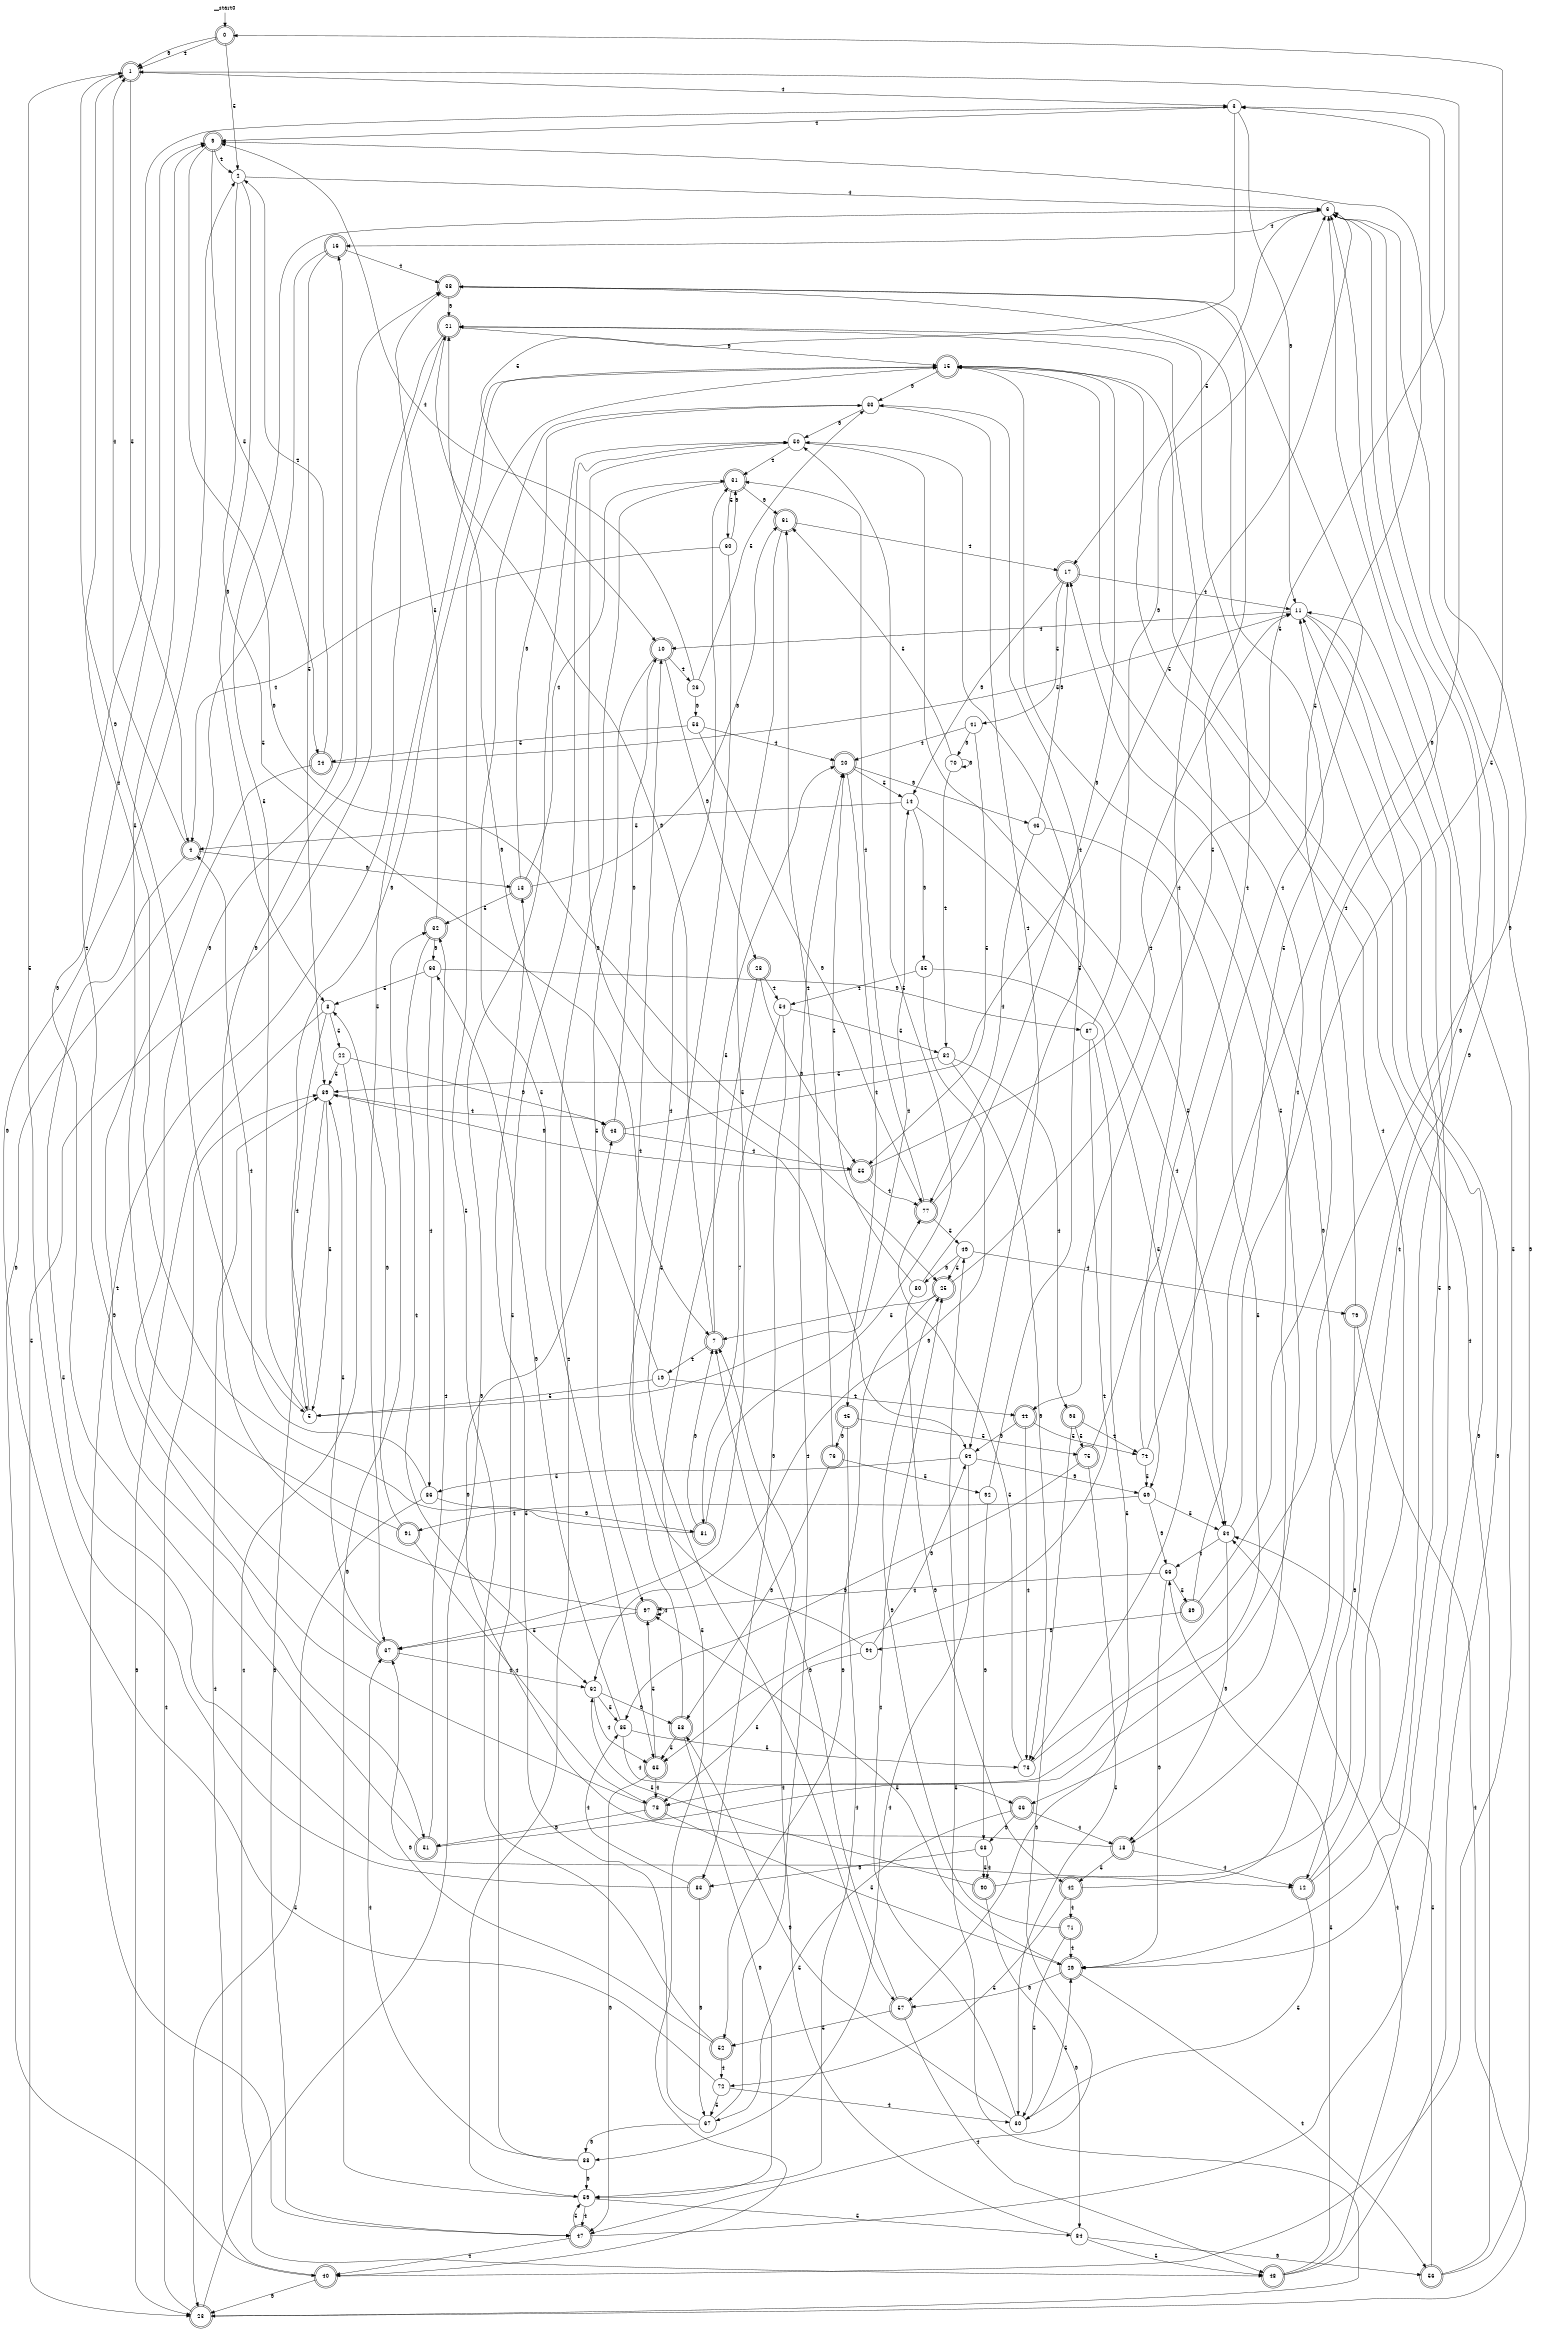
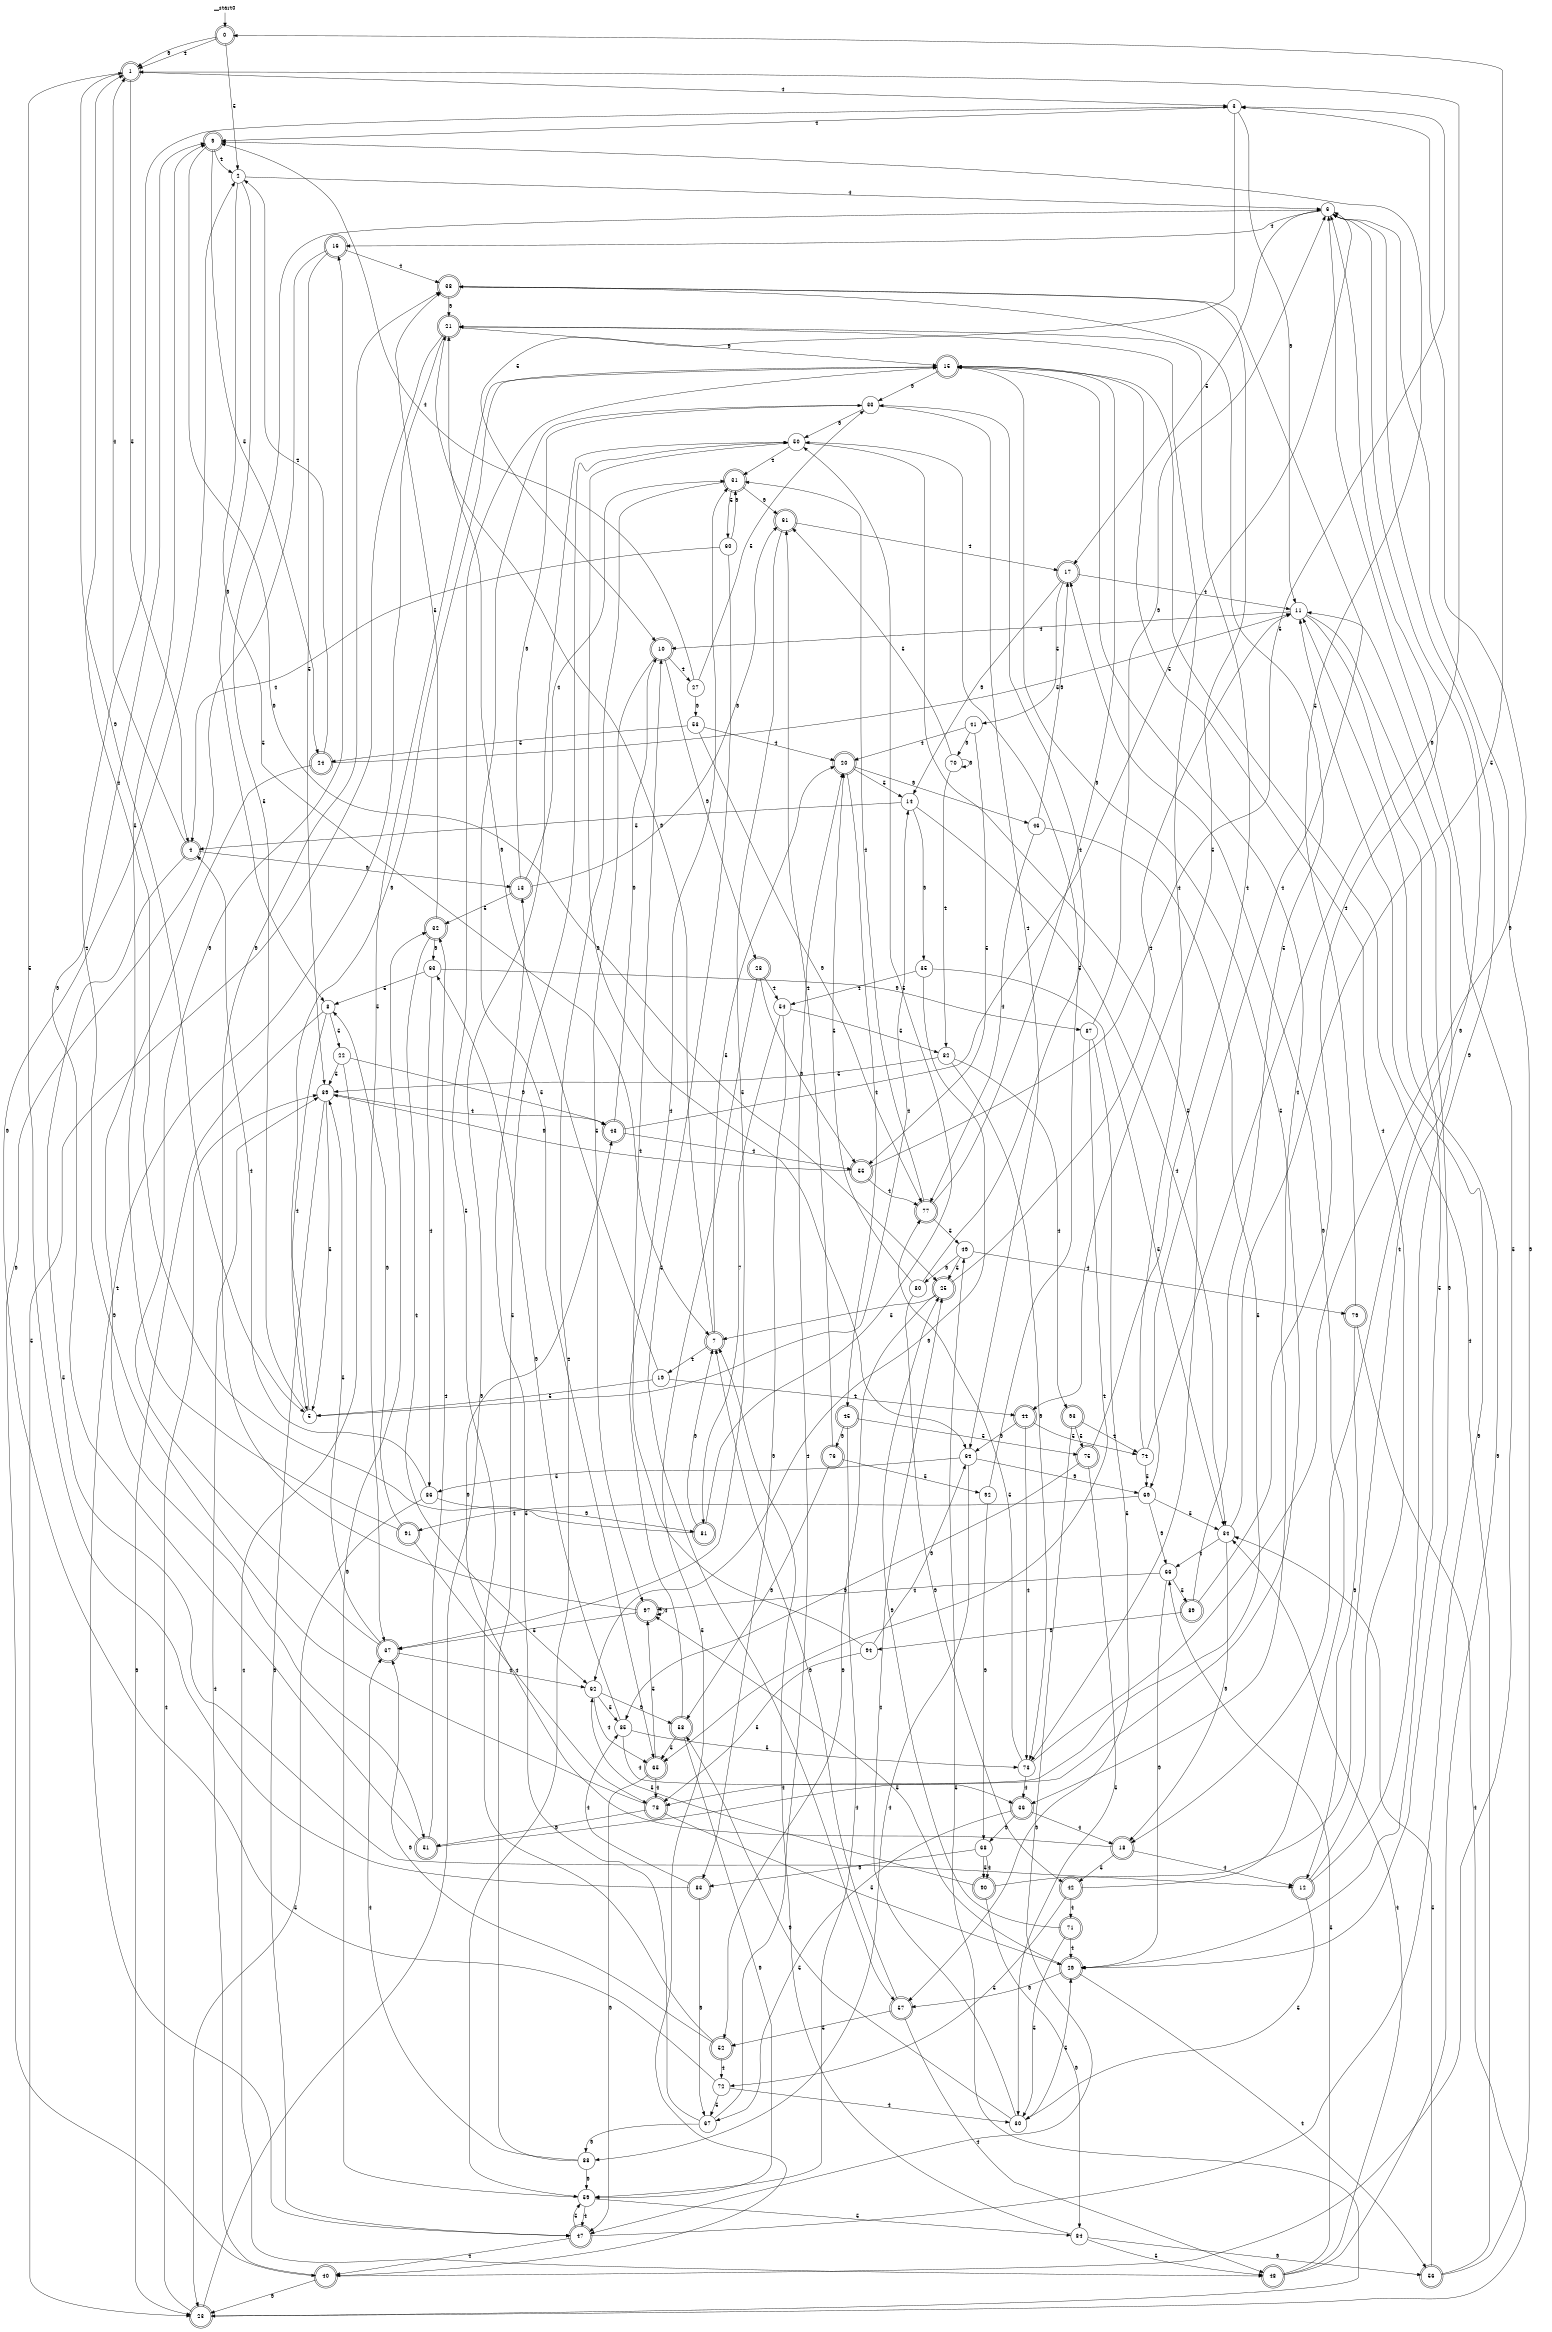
node "26": label "26" -> "27"
edge "73" -> "36": added, label "4"
